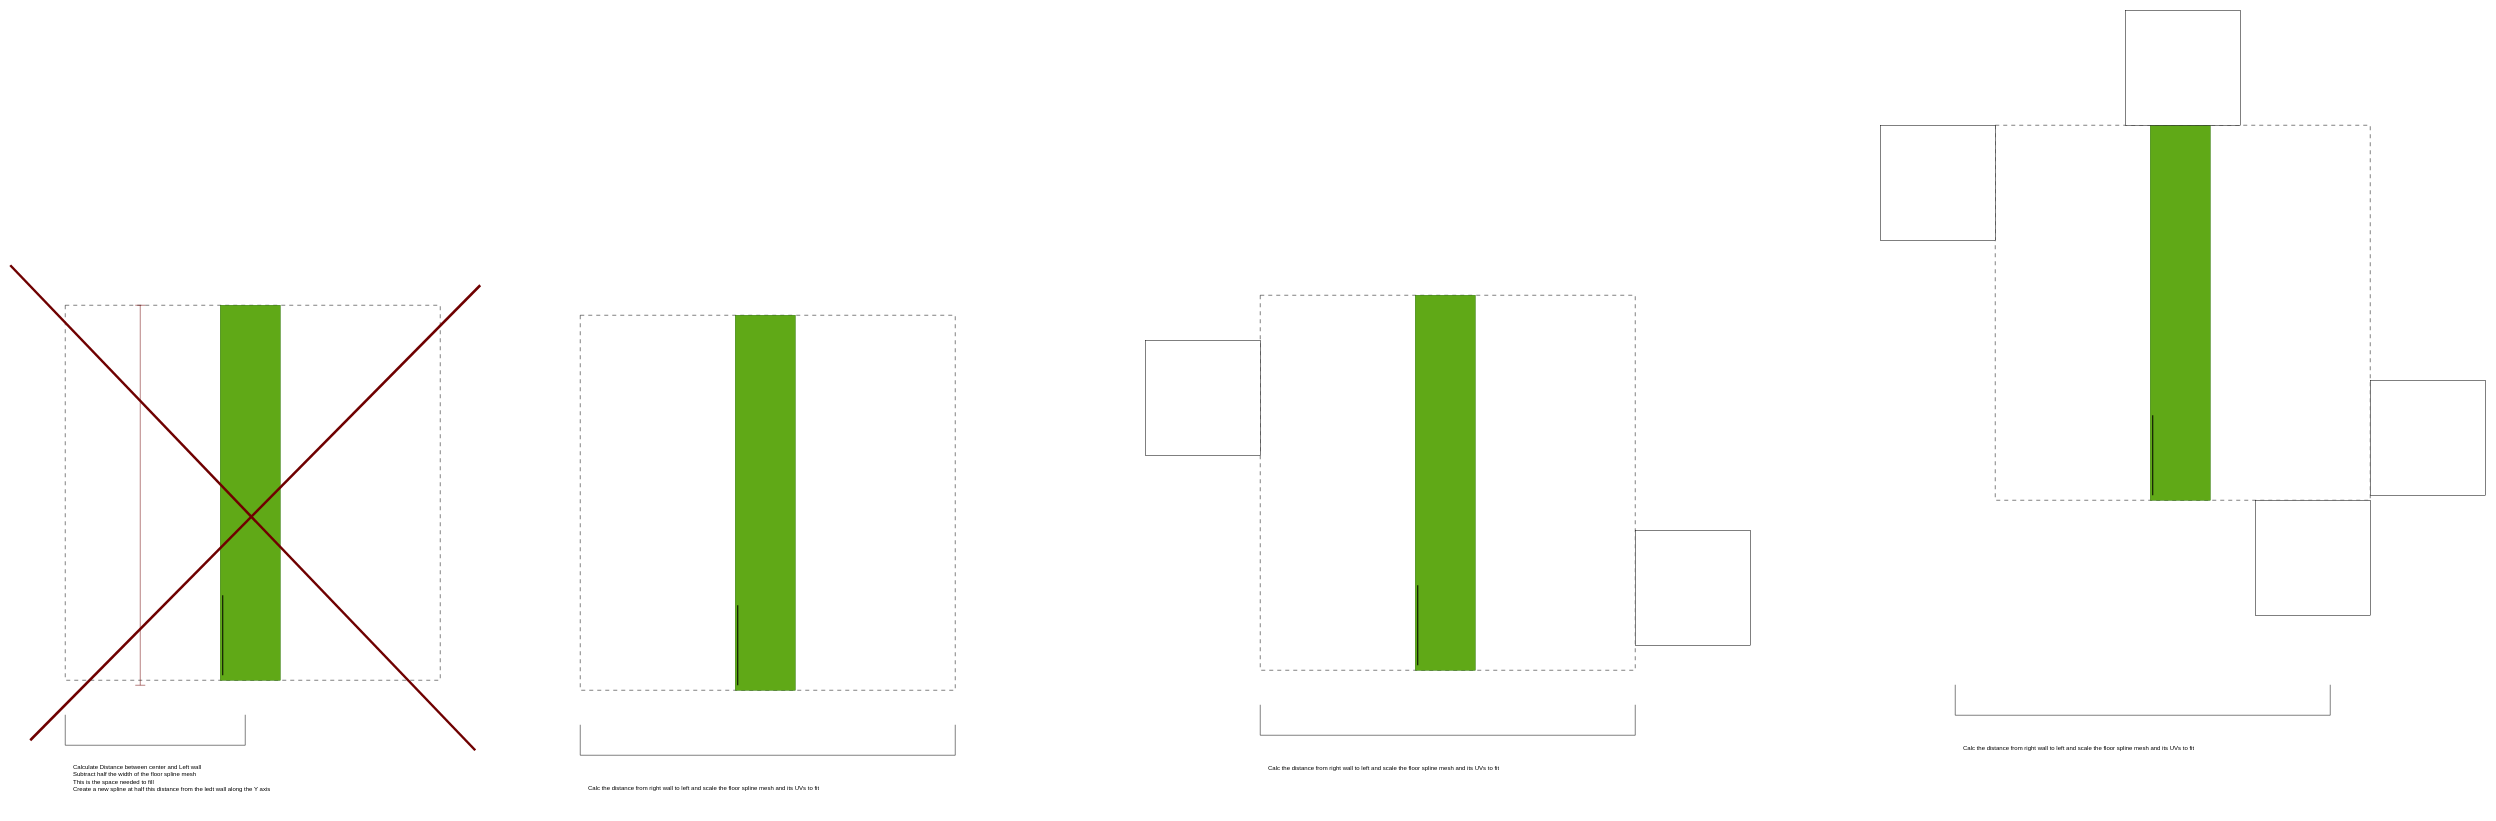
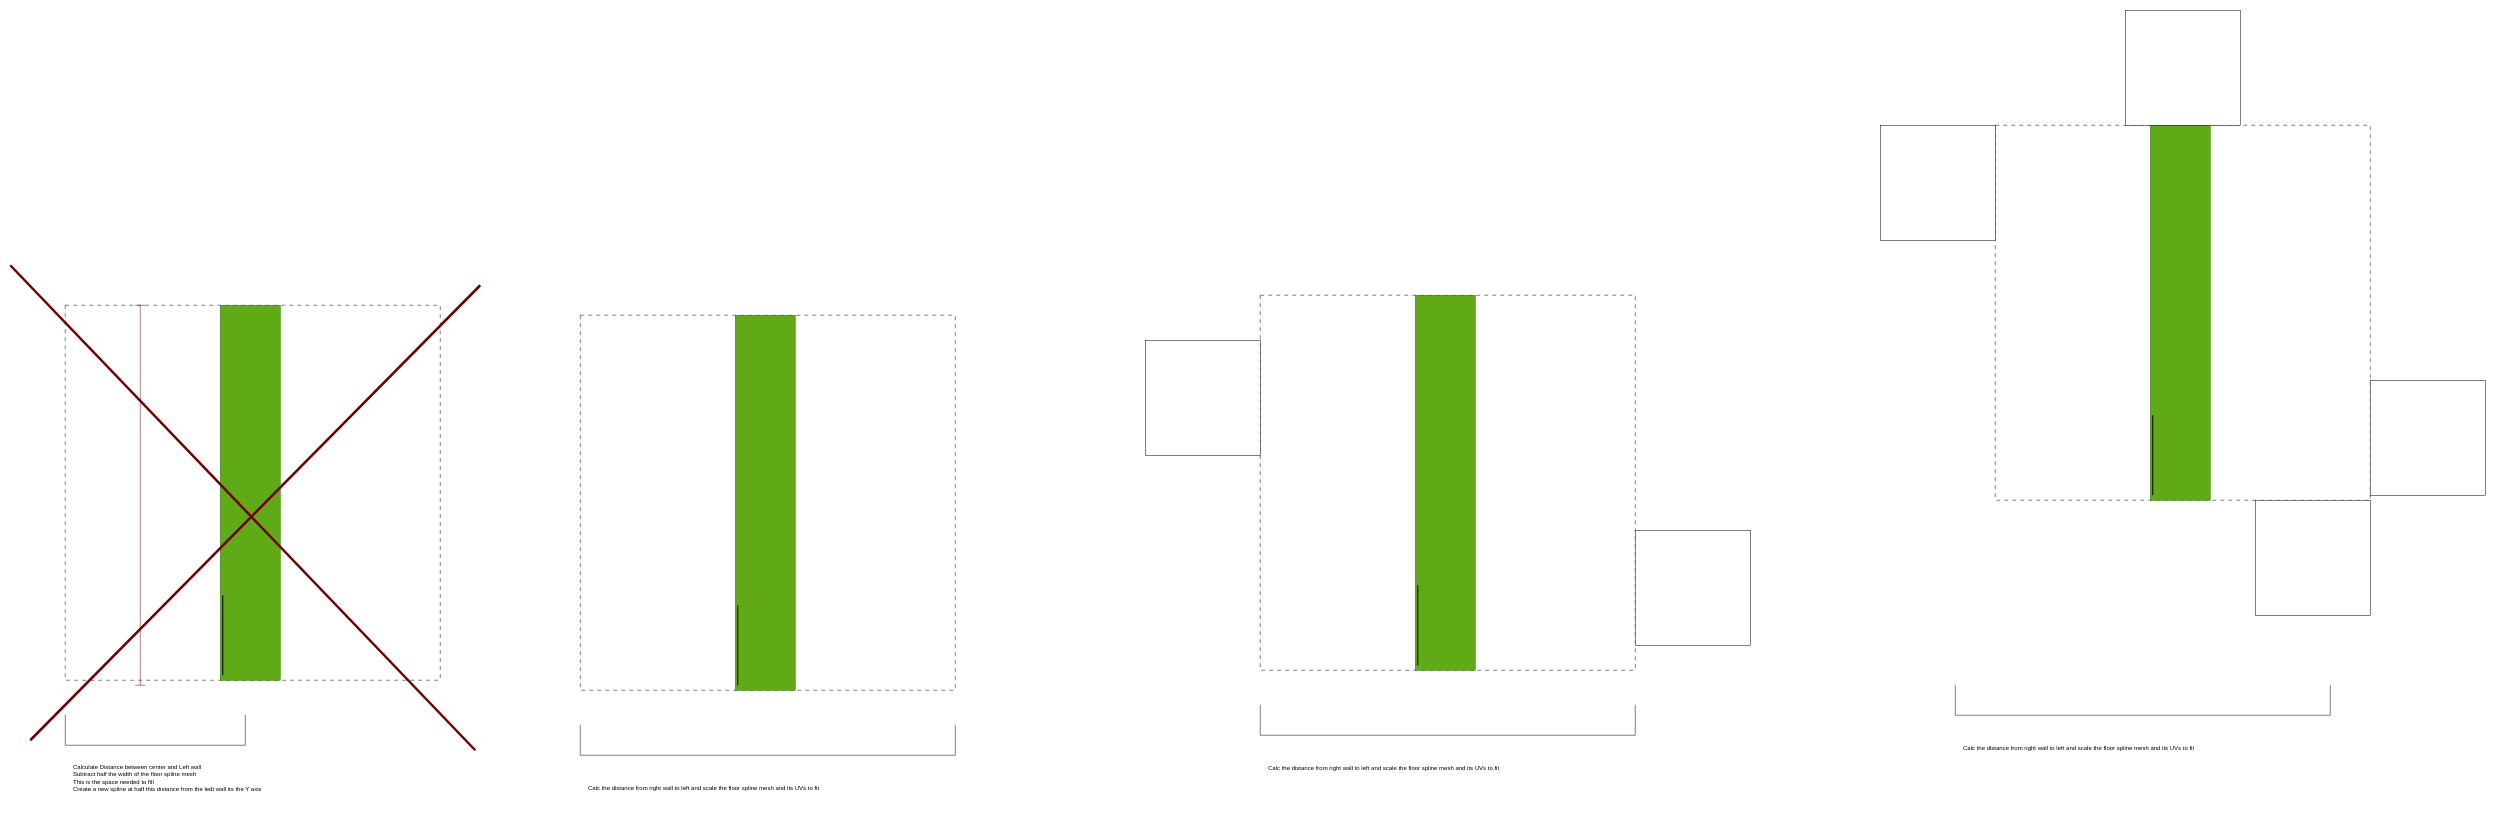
node "Calculate Distance between center and Left wall Subtract half the width of the floor spline mesh This is the space needed to fill Create a new spline at half this distance from the ledt wall along the Y axis": label "Calculate Distance between center and Left wall Subtract half the width of the floor spline mesh This is the space needed to fill Create a new spline at half this distance from the ledt wall along the Y axis" -> "Calculate Distance between center and Left wall Subtract half the width of the floor spline mesh This is the space needed to fill Create a new spline at half this distance from the ledt wall its the Y axis"
